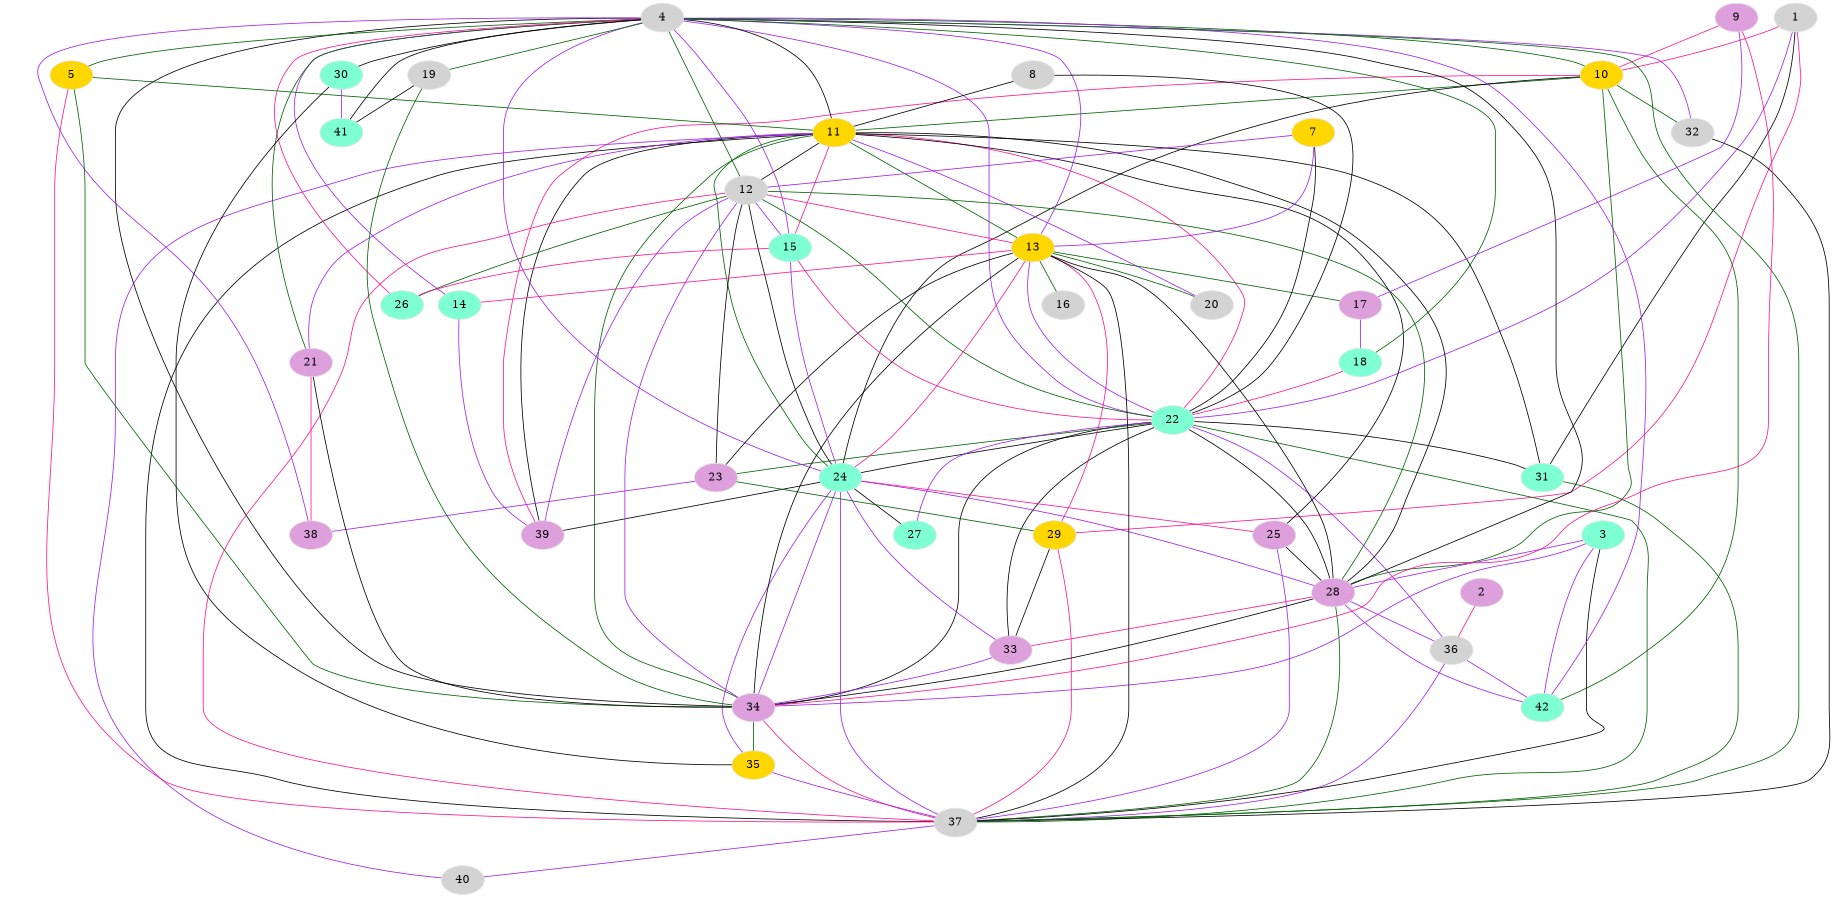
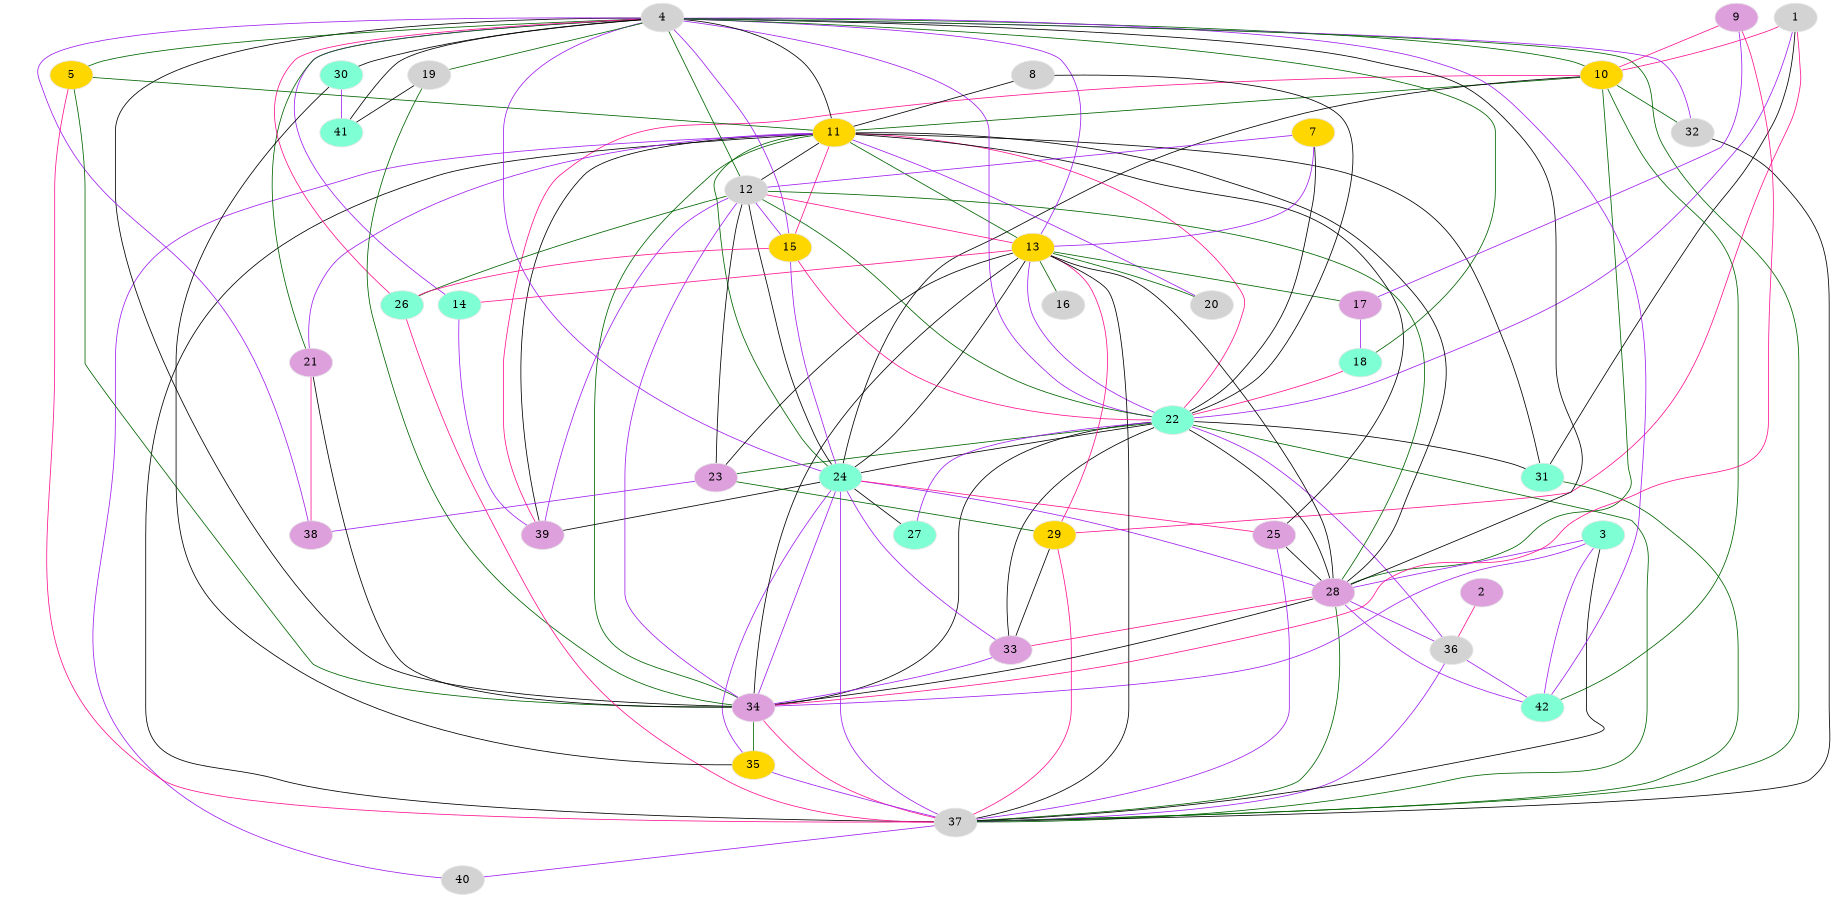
node "15": fillcolor aquamarine -> gold
edge "13" -- "24": color deeppink -> black
edge "12" -- "37": now "26" -- "37"
